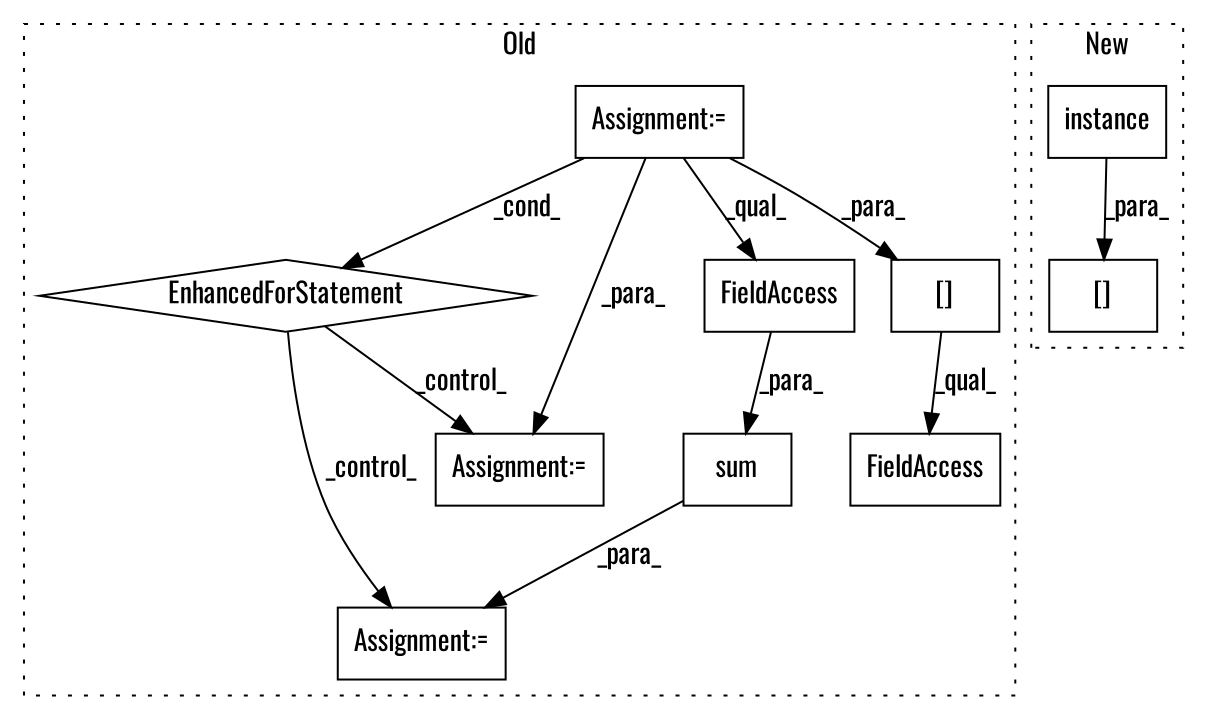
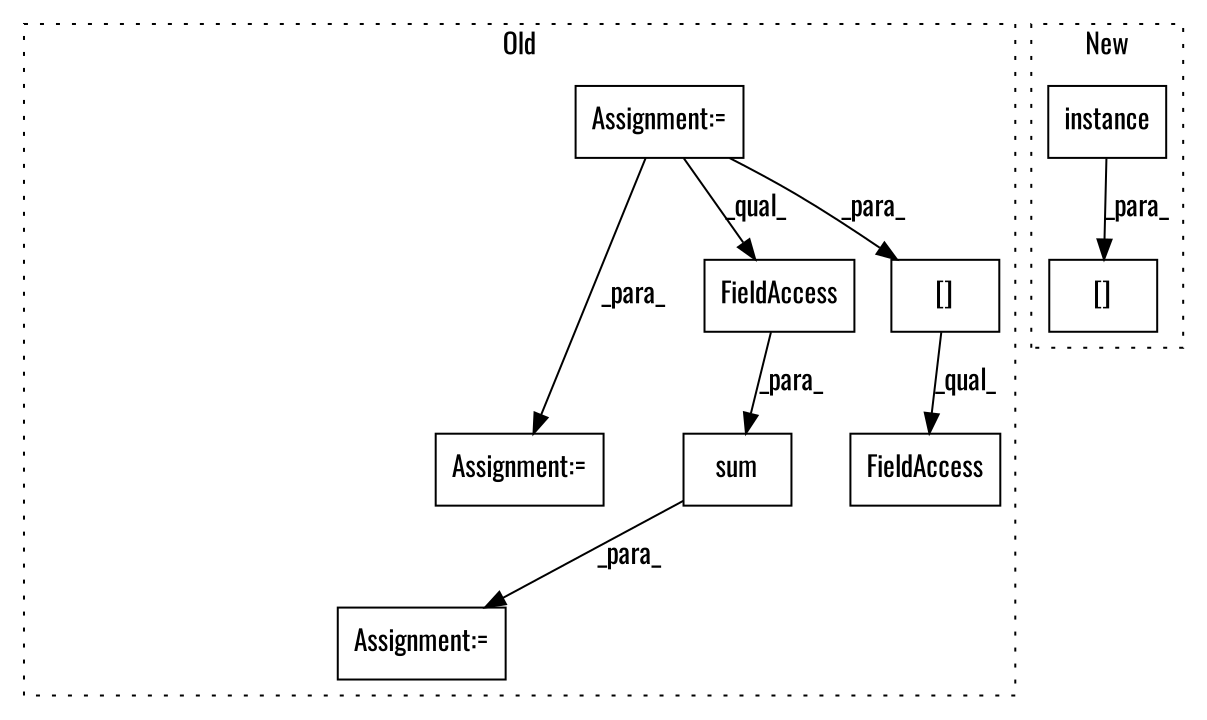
node "EnhancedForStatement": removed
